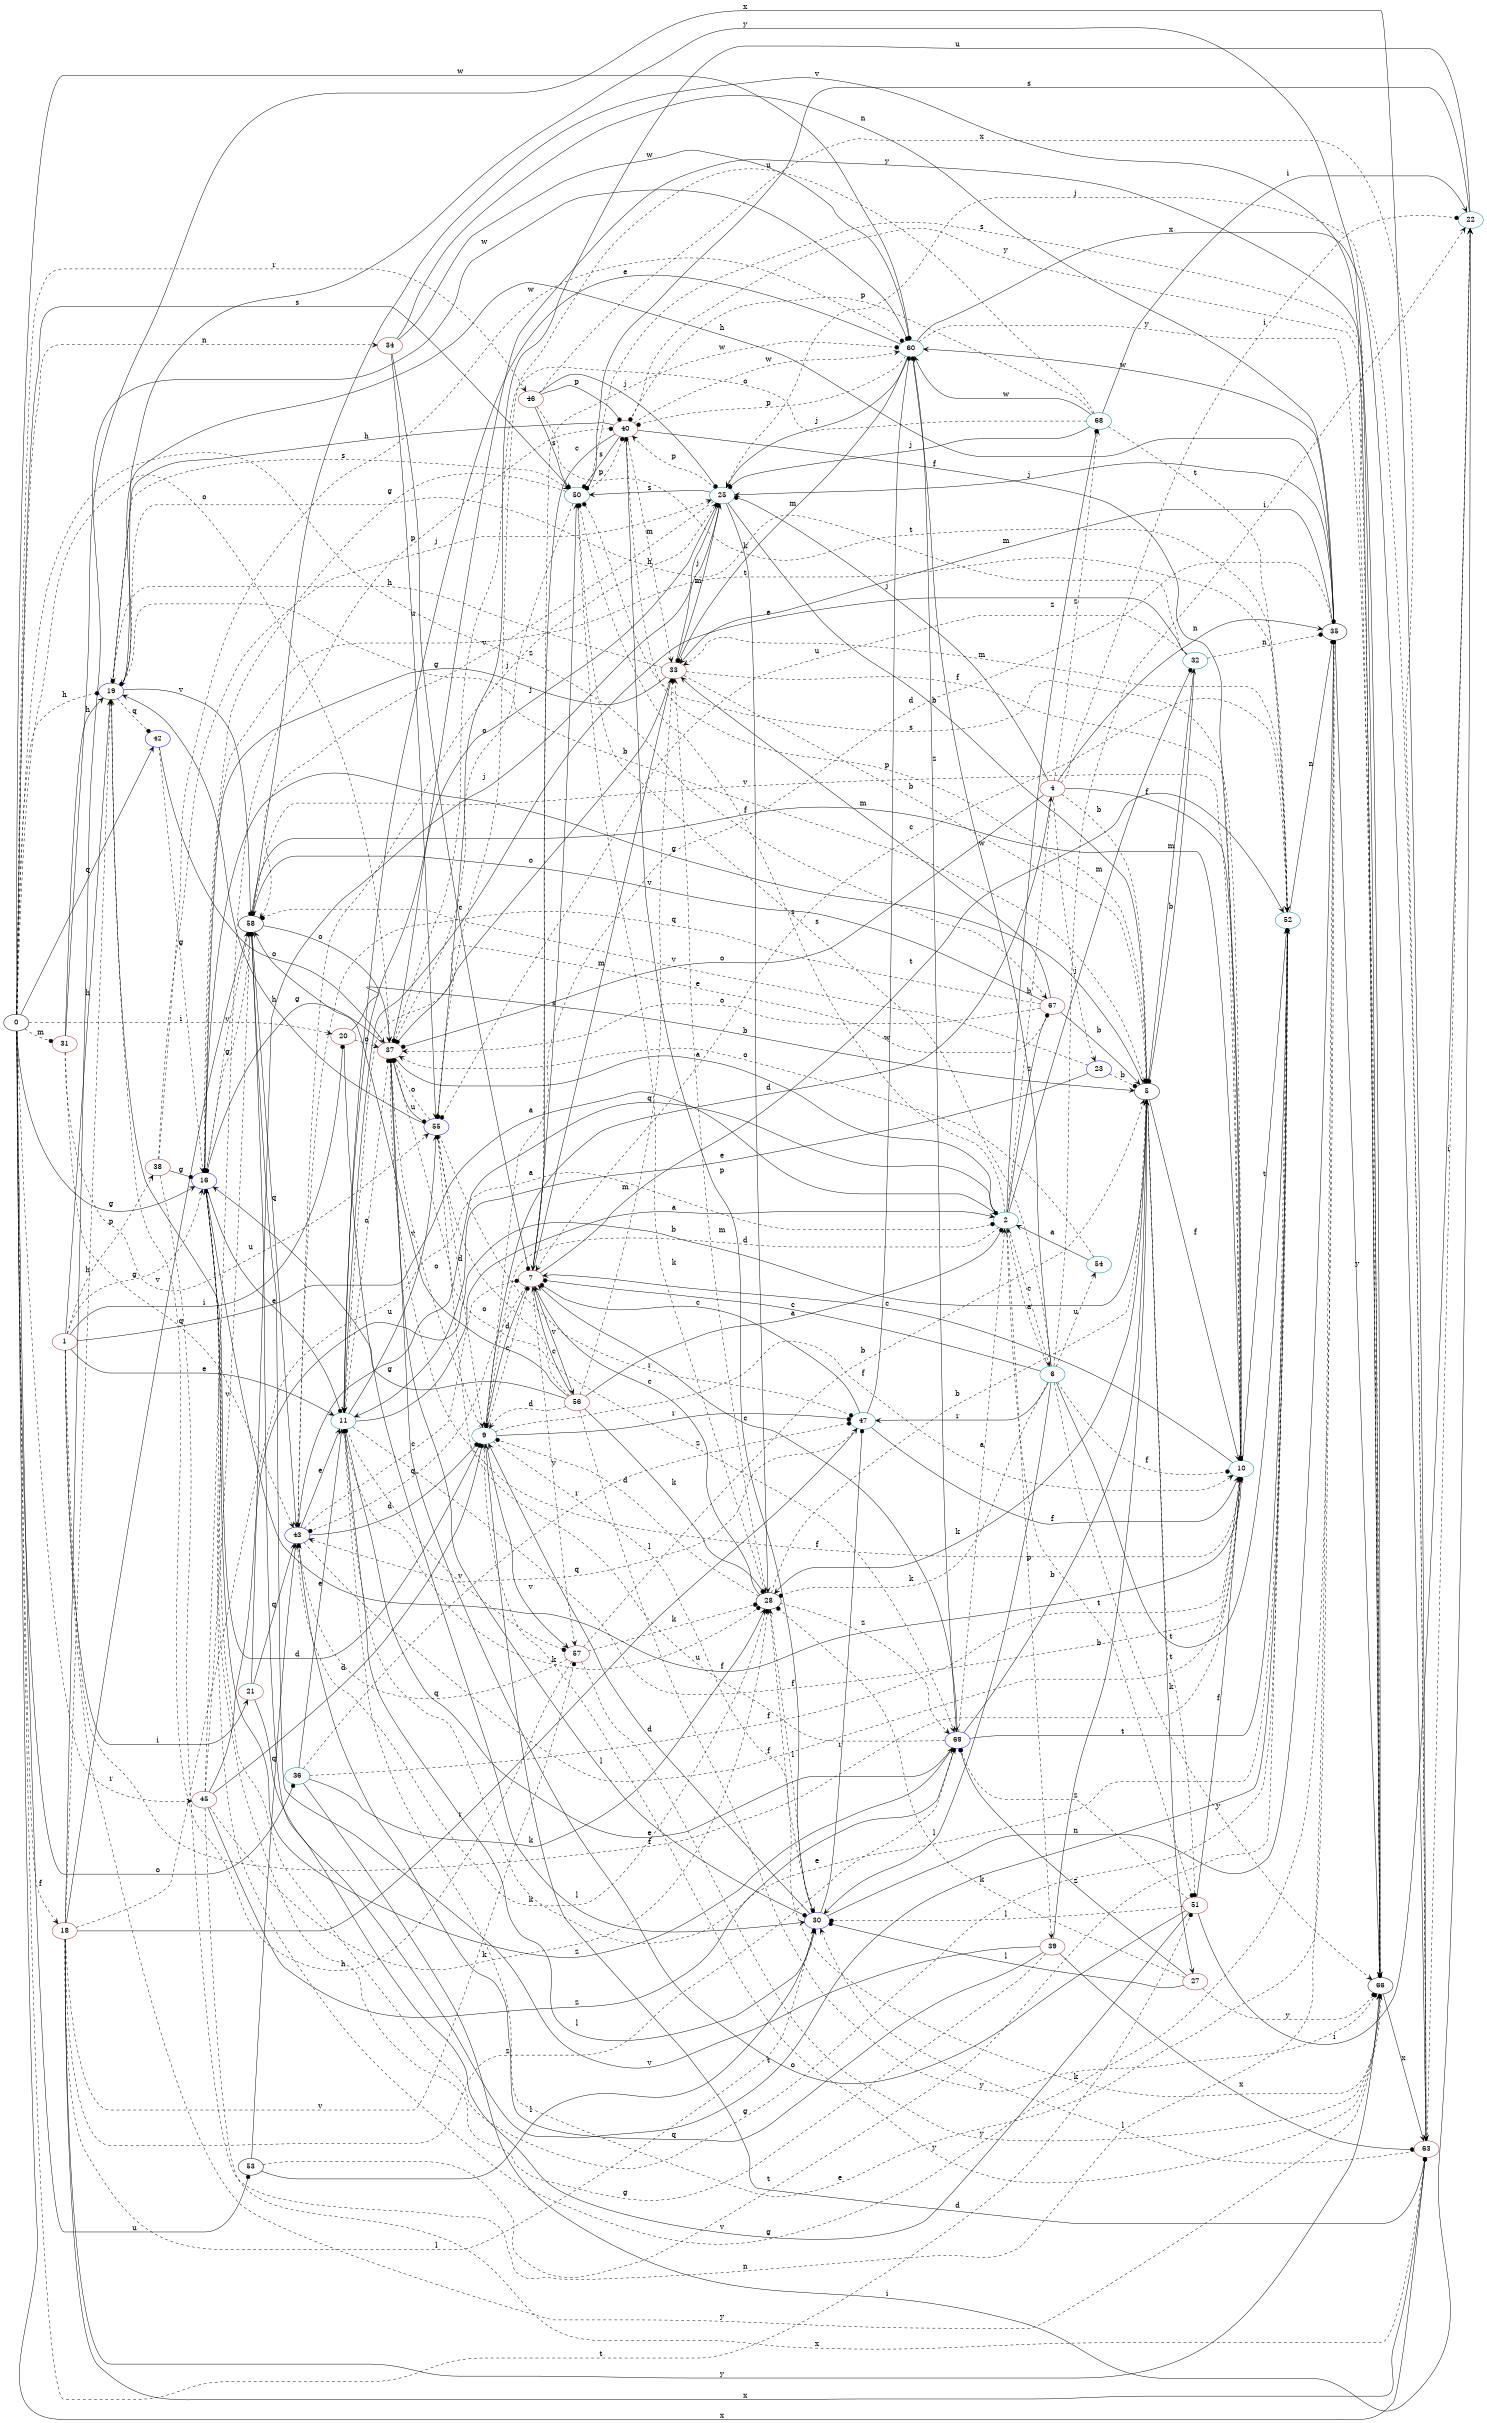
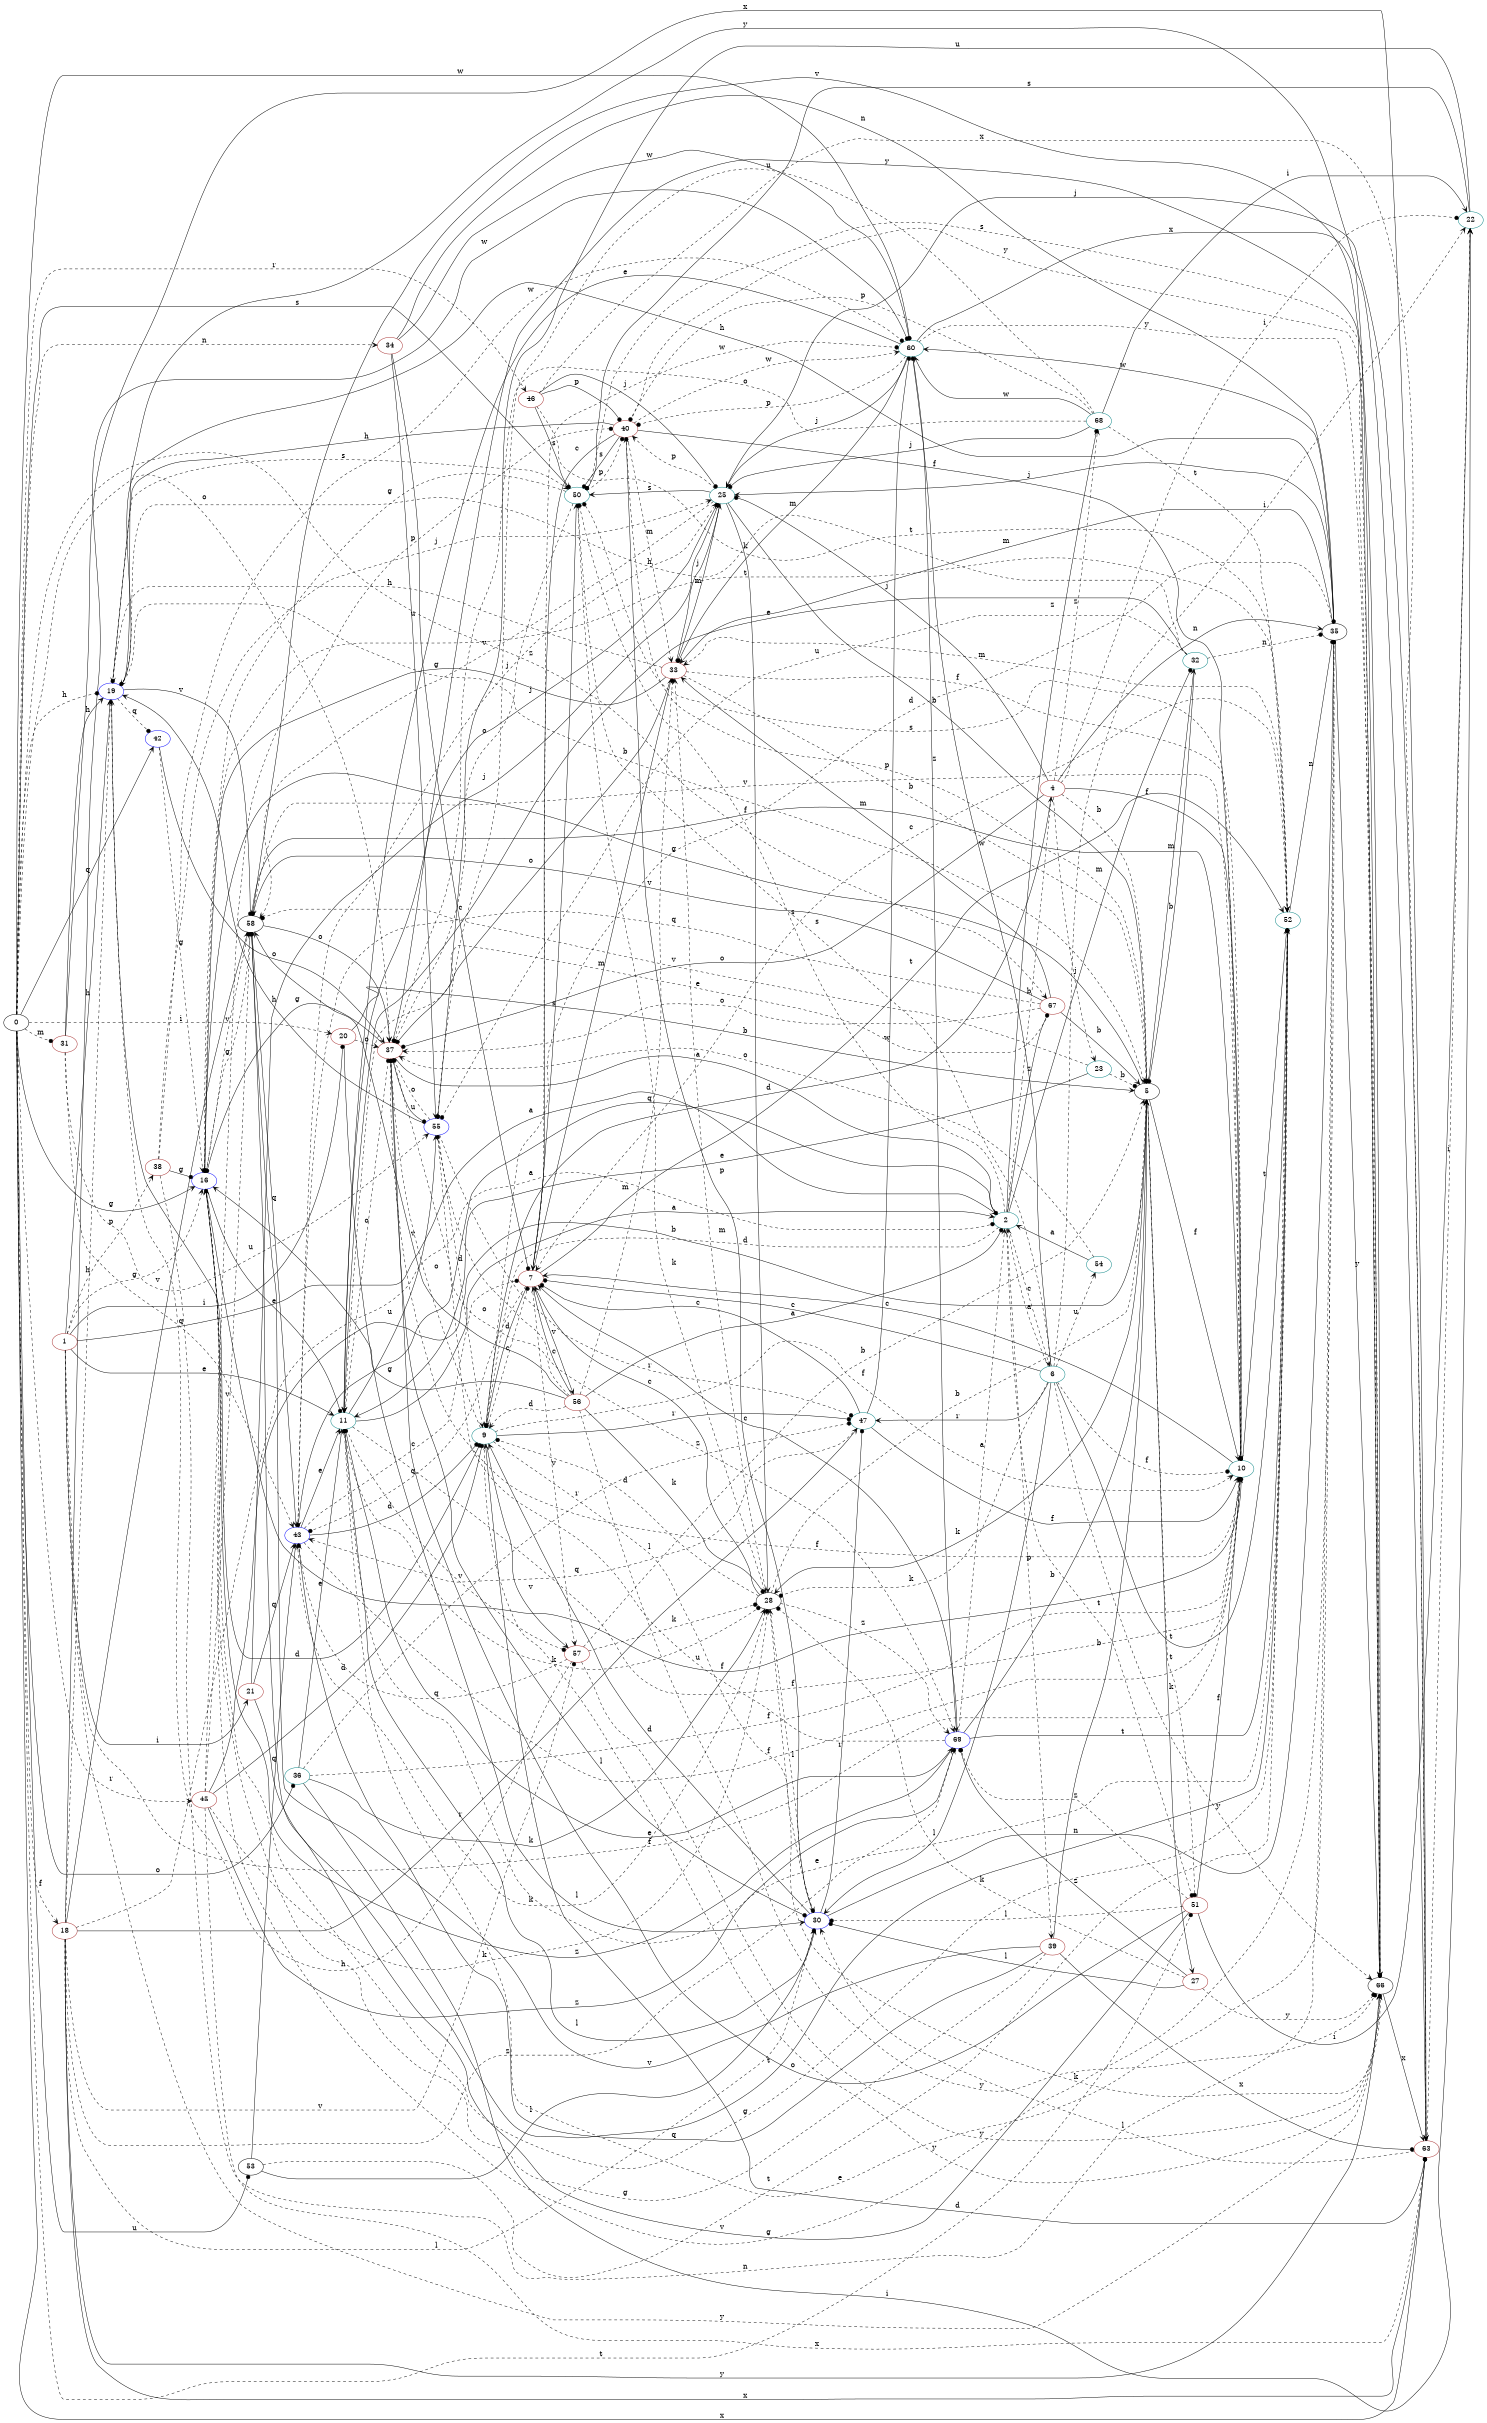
edge "63" -> "25": style dashed -> solid
node "23": color blue -> teal
